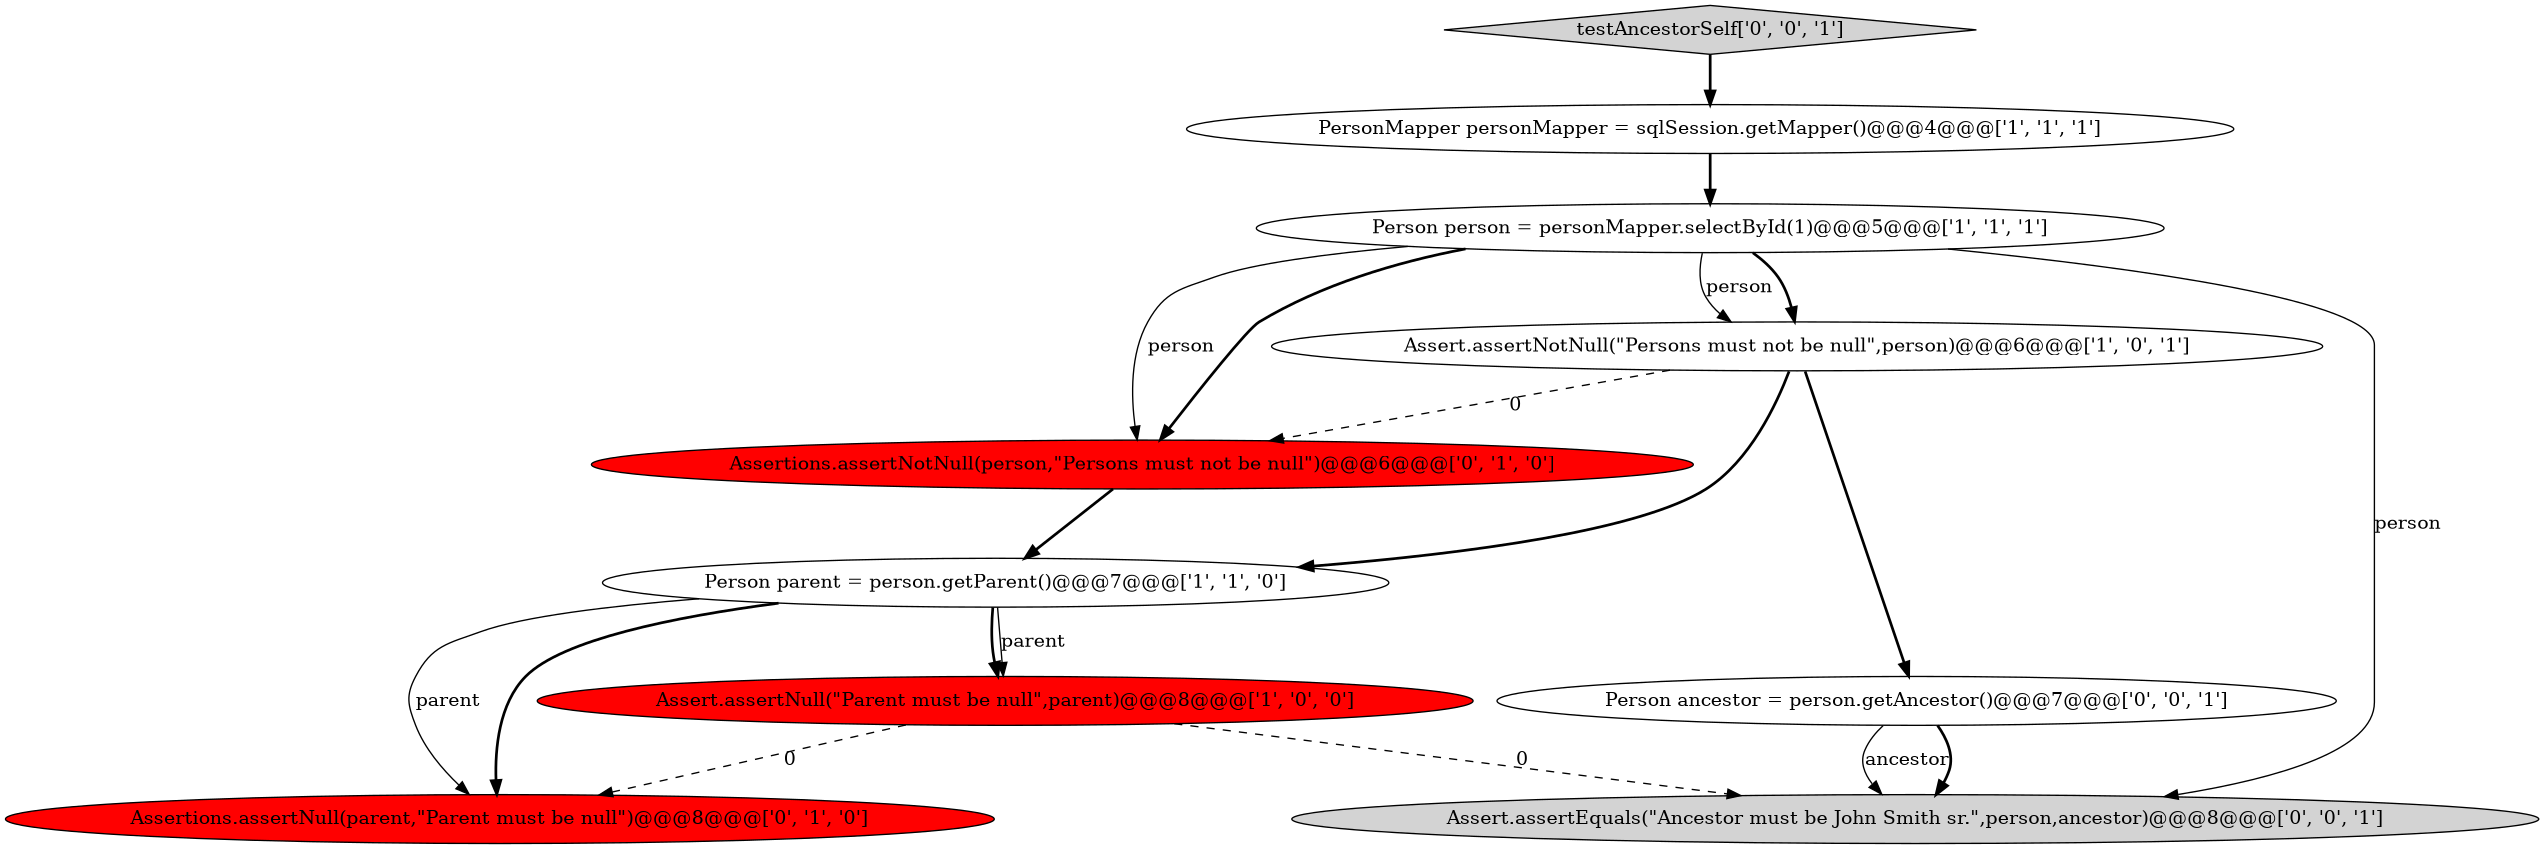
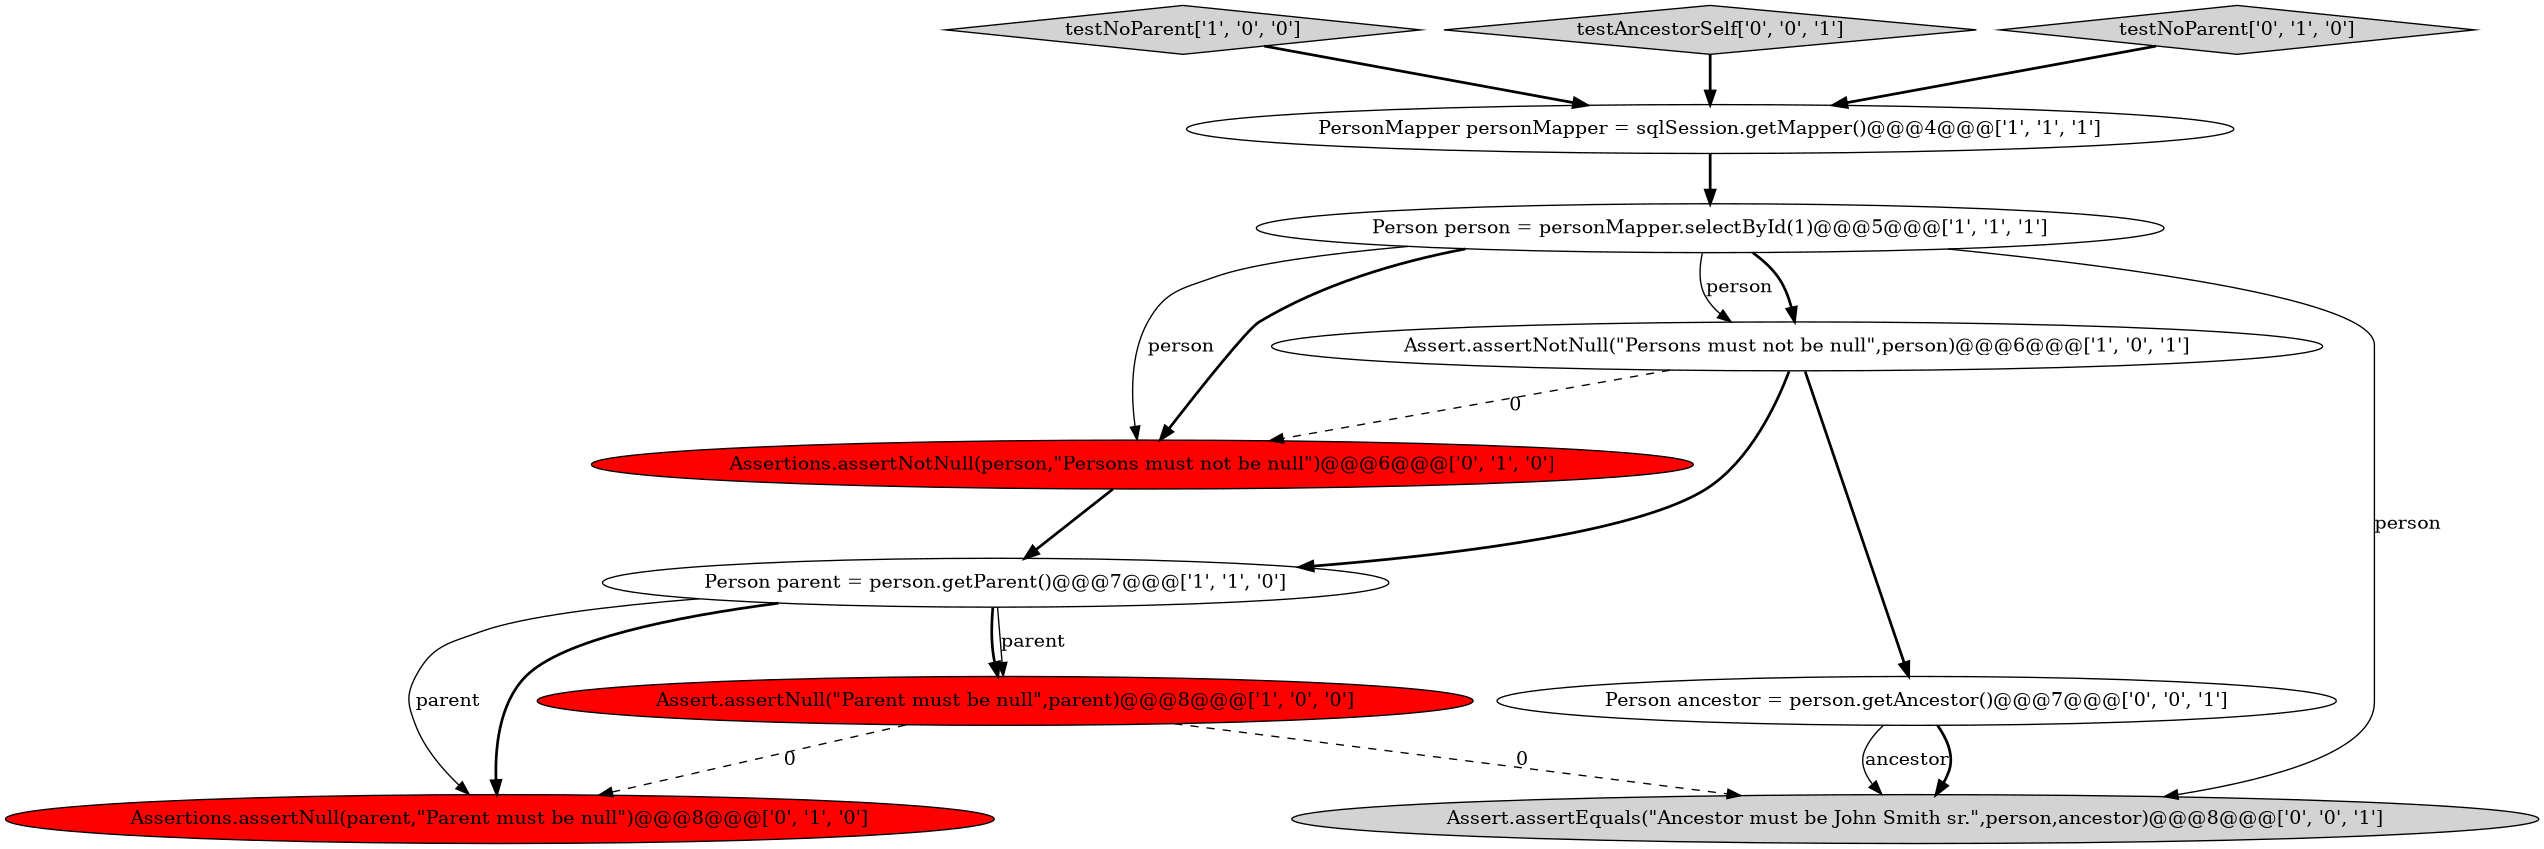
node "testNoParent['1', '0', '0']": added
node "testNoParent['0', '1', '0']": added
